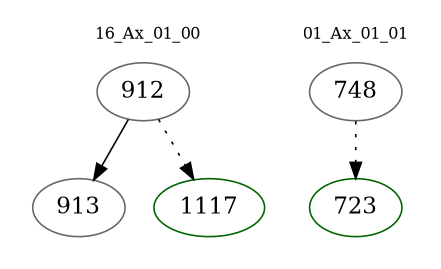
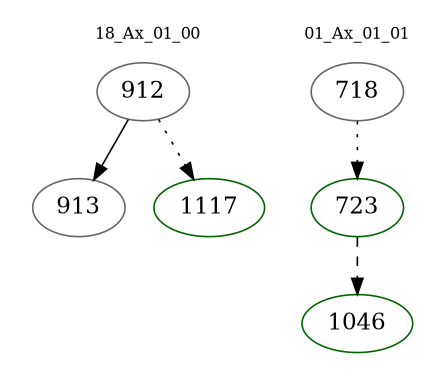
cluster "16_Ax_01_00": label "16_Ax_01_00" -> "18_Ax_01_00"
node "748": label "748" -> "718"
node "1046": added
